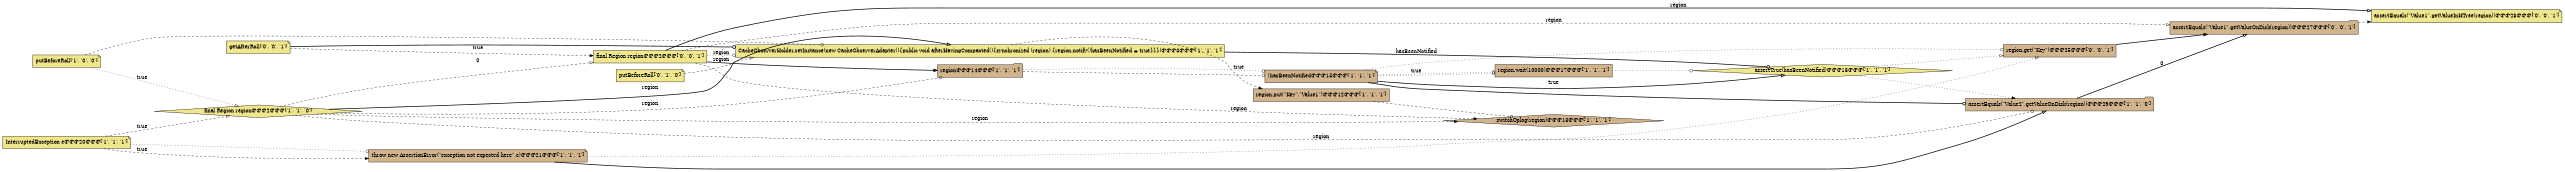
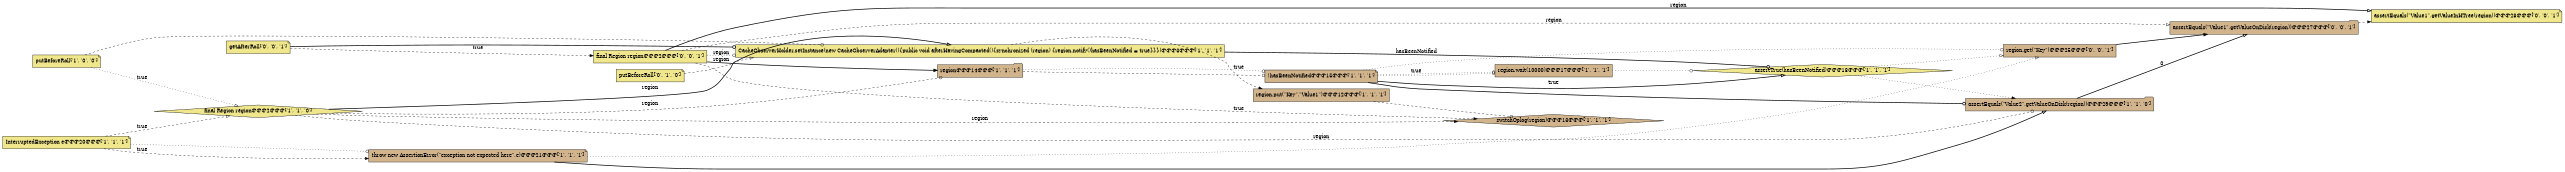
edge "final Region region@@@2@@@['1', '1', '0']" -> "final Region region@@@2@@@['0', '0', '1']": removed, label "0"
edge "final Region region@@@2@@@['0', '0', '1']" -> "switchOplog(region)@@@13@@@['1', '1', '1']": label "region" -> "true"
